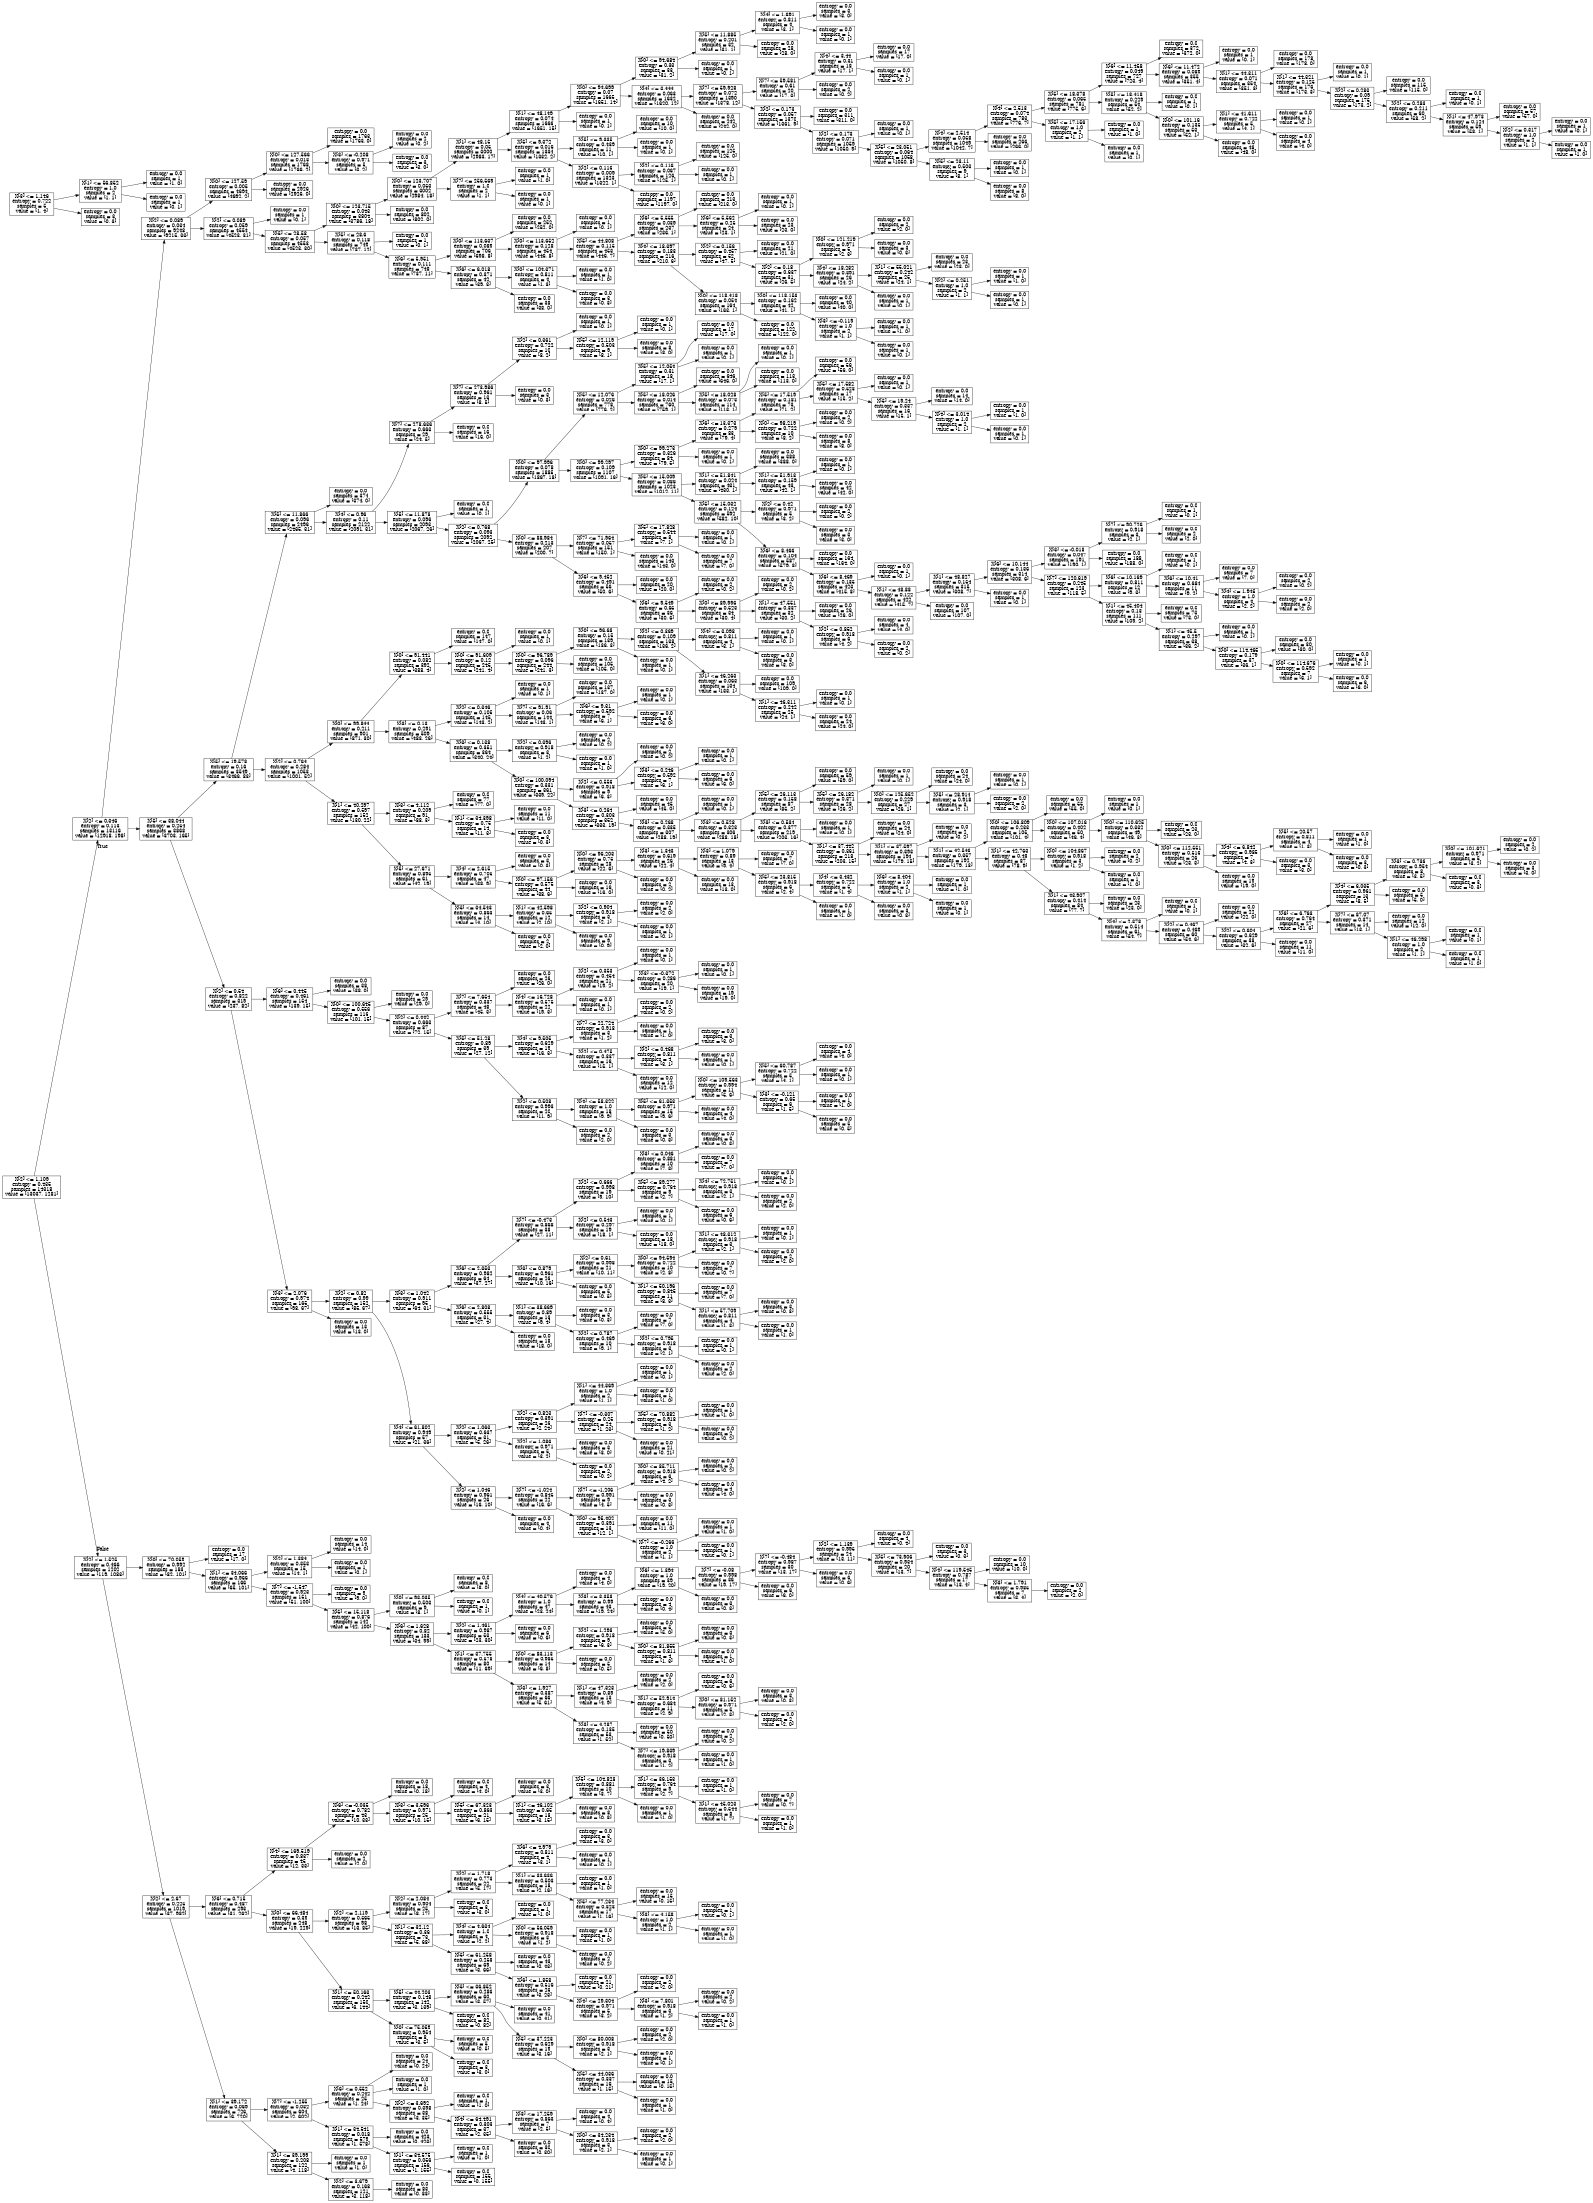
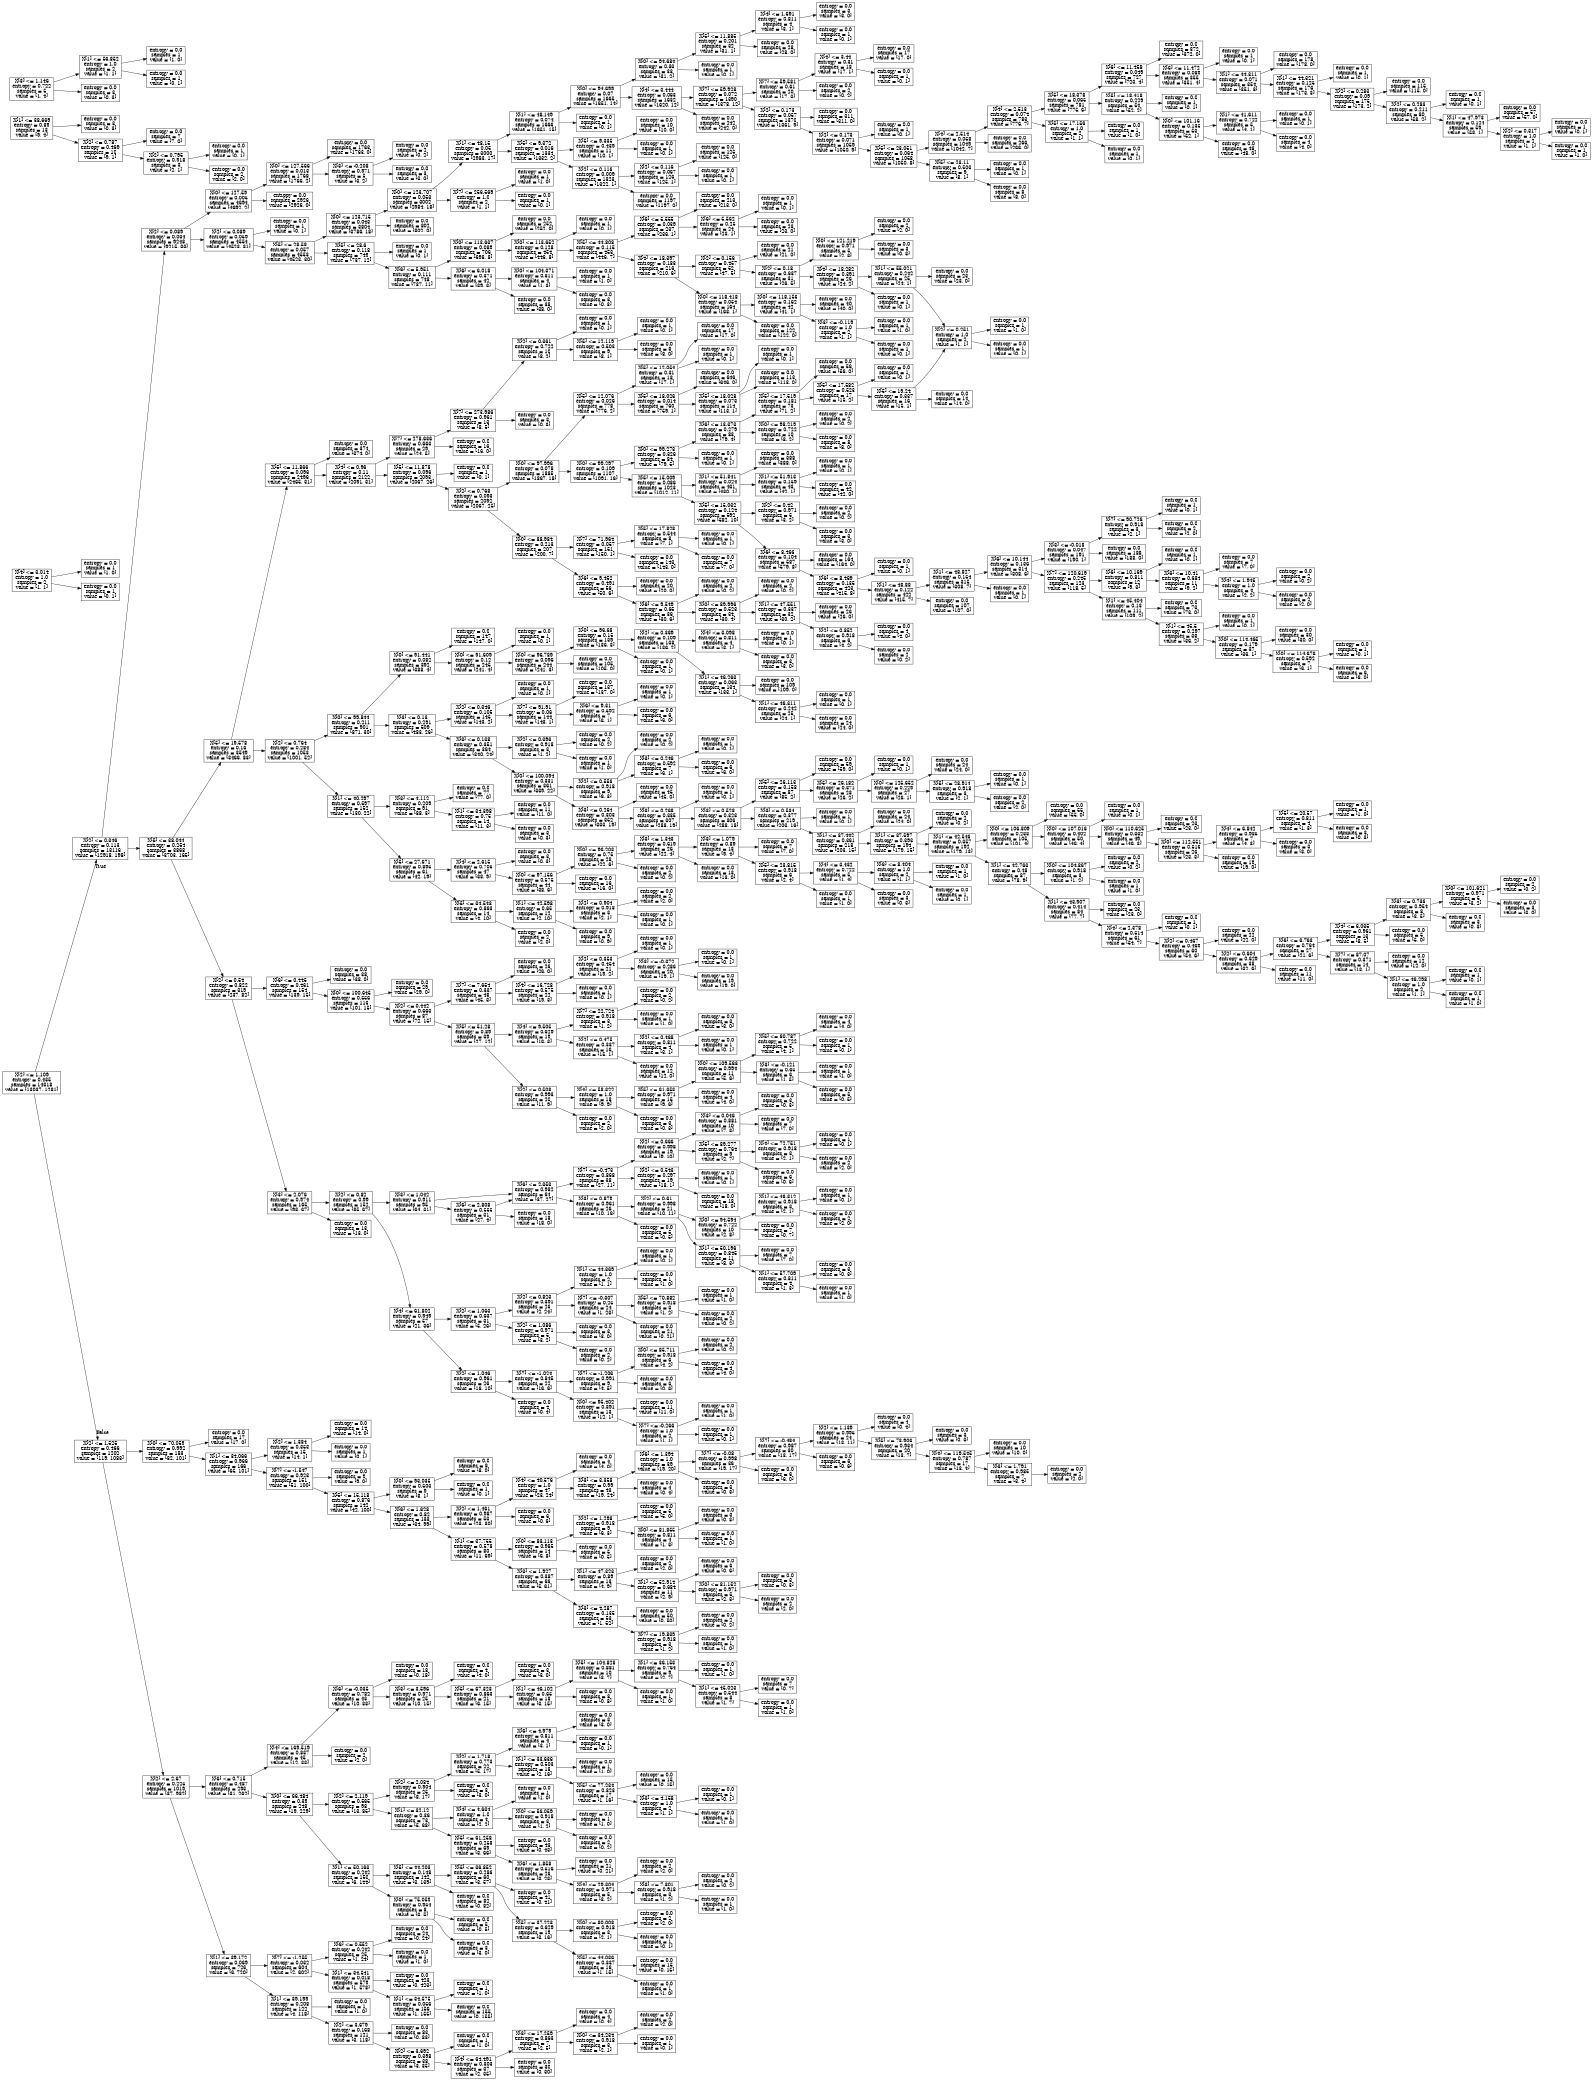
edge "X[5] <= 19.24 entropy = 0.337 samples = 16 value = [15, 1]" -> "X[4] <= 3.014 entropy = 1.0 samples = 2 value = [1, 1]": now "X[5] <= 19.24 entropy = 0.337 samples = 16 value = [15, 1]" -> "X[2] <= 0.251 entropy = 1.0 samples = 2 value = [1, 1]"
edge "X[6] <= 2.808 entropy = 0.555 samples = 31 value = [27, 4]" -> "X[1] <= 38.669 entropy = 0.89 samples = 13 value = [9, 4]": now "X[6] <= 2.808 entropy = 0.555 samples = 31 value = [27, 4]" -> "X[6] <= 2.353 entropy = 0.982 samples = 64 value = [37, 27]"
edge "X[6] <= 0.552 entropy = 0.242 samples = 25 value = [1, 24]" -> "X[2] <= 3.692 entropy = 0.398 samples = 38 value = [3, 35]": now "X[2] <= 3.679 entropy = 0.168 samples = 121 value = [3, 118]" -> "X[2] <= 3.692 entropy = 0.398 samples = 38 value = [3, 35]"
